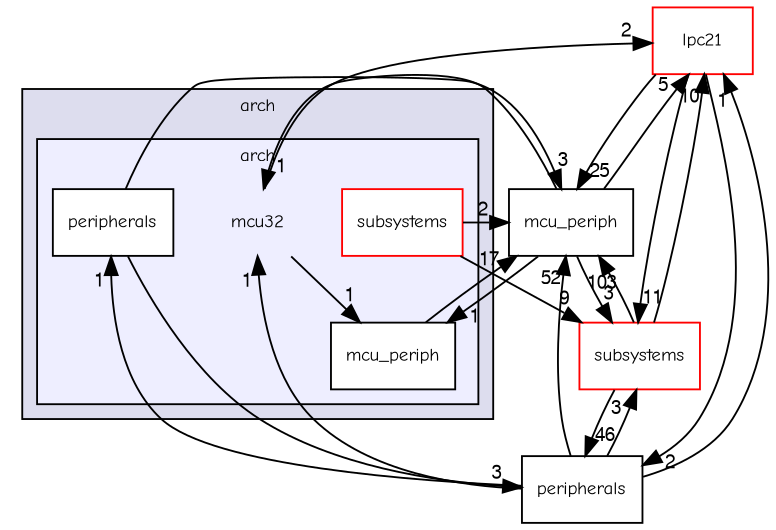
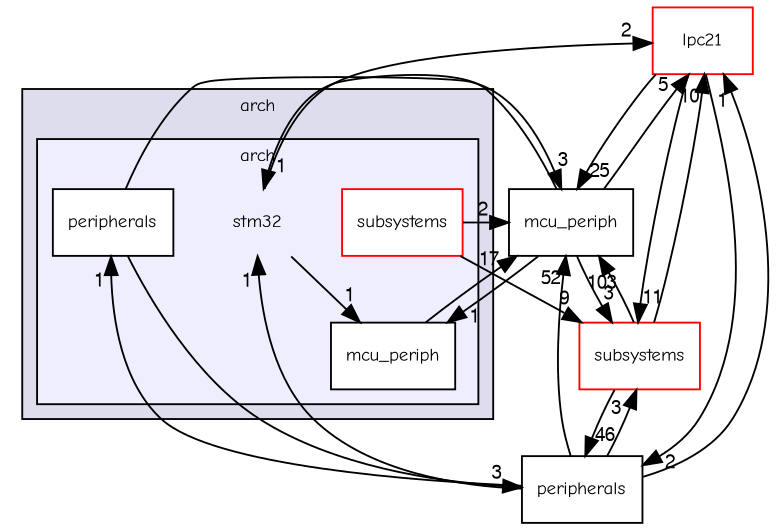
node "mcu32": label "mcu32" -> "stm32"
